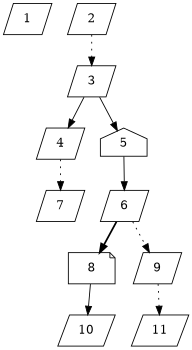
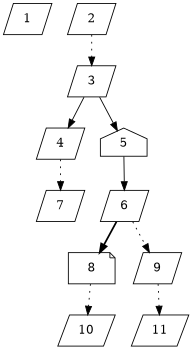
edge "8" -> "10": style solid -> dotted
